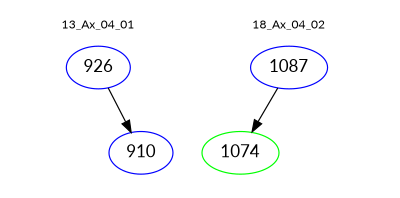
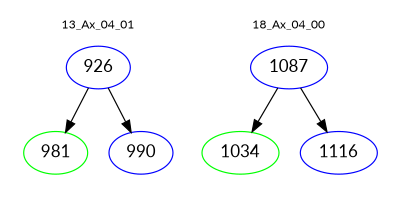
cluster "18_Ax_04_02": label "18_Ax_04_02" -> "18_Ax_04_00"
node "981": added
node "910": label "910" -> "990"
node "1074": label "1074" -> "1034"
node "1116": added
